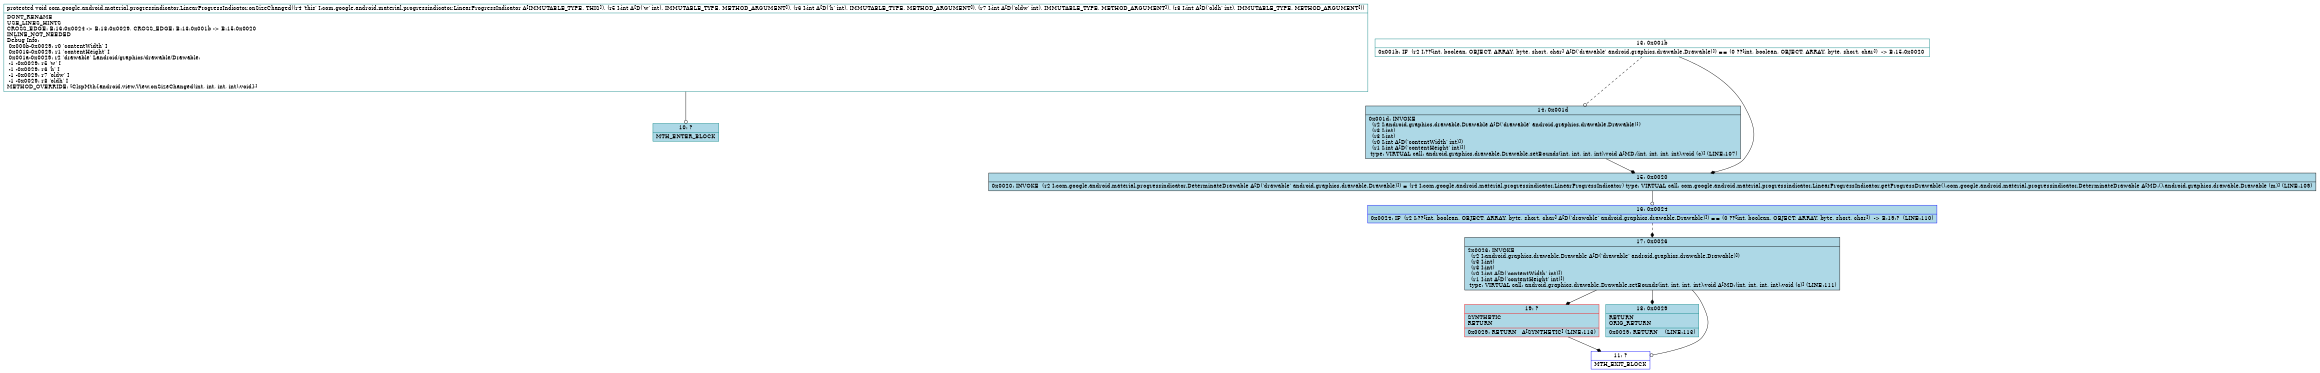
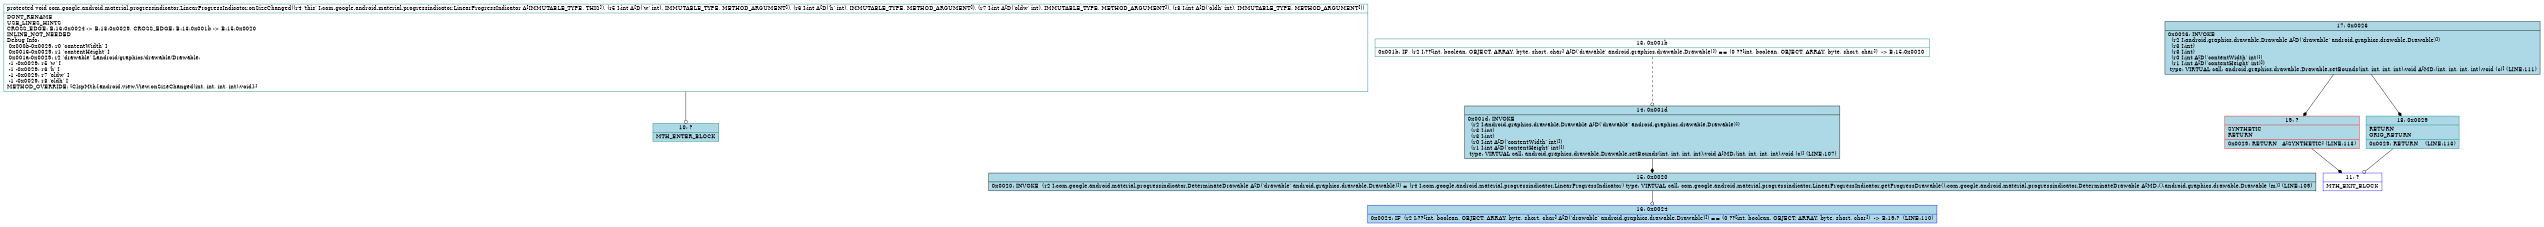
edge "13: 0x001b" -> "15: 0x0020": removed
edge "16: 0x0024" -> "17: 0x0026": removed
node "17: 0x0026": text "2x0026: INVOKE" -> "0x0026: INVOKE"
edge "17: 0x0026" -> "11: ?": now "18: 0x0029" -> "11: ?"
